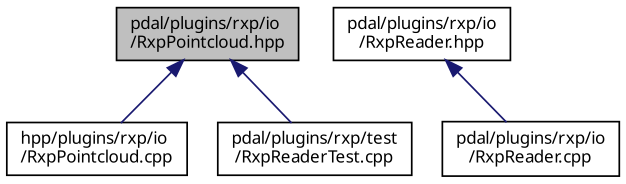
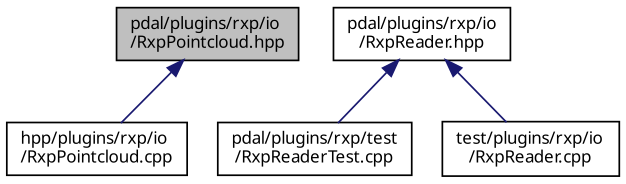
edge "pdal/plugins/rxp/test /RxpReaderTest.cpp" -> "pdal/plugins/rxp/io /RxpPointcloud.hpp": now "pdal/plugins/rxp/test /RxpReaderTest.cpp" -> "pdal/plugins/rxp/io /RxpReader.hpp"
node "pdal/plugins/rxp/io /RxpReader.cpp": label "pdal/plugins/rxp/io /RxpReader.cpp" -> "test/plugins/rxp/io /RxpReader.cpp"
